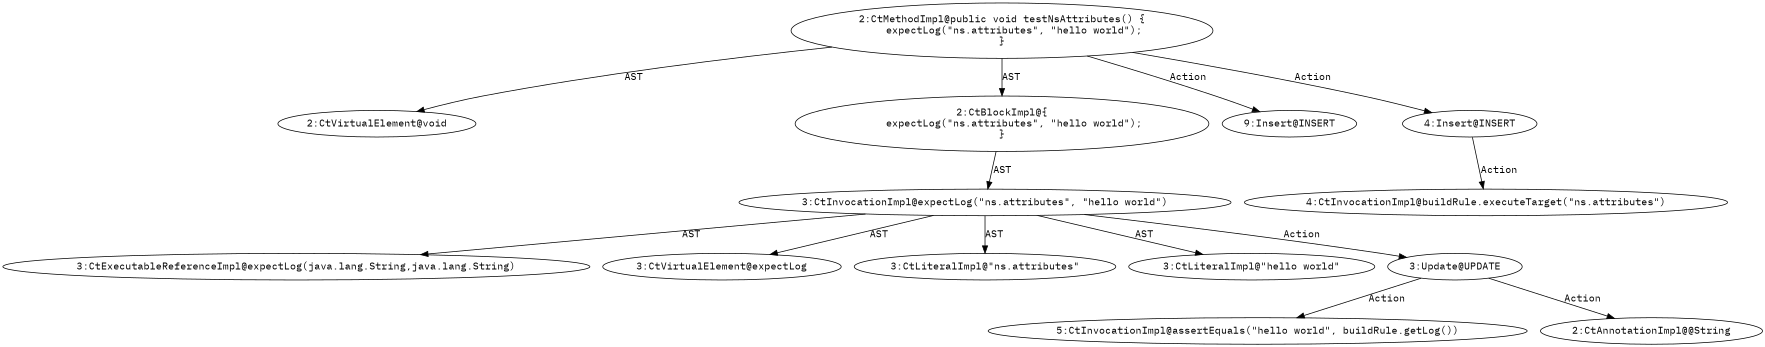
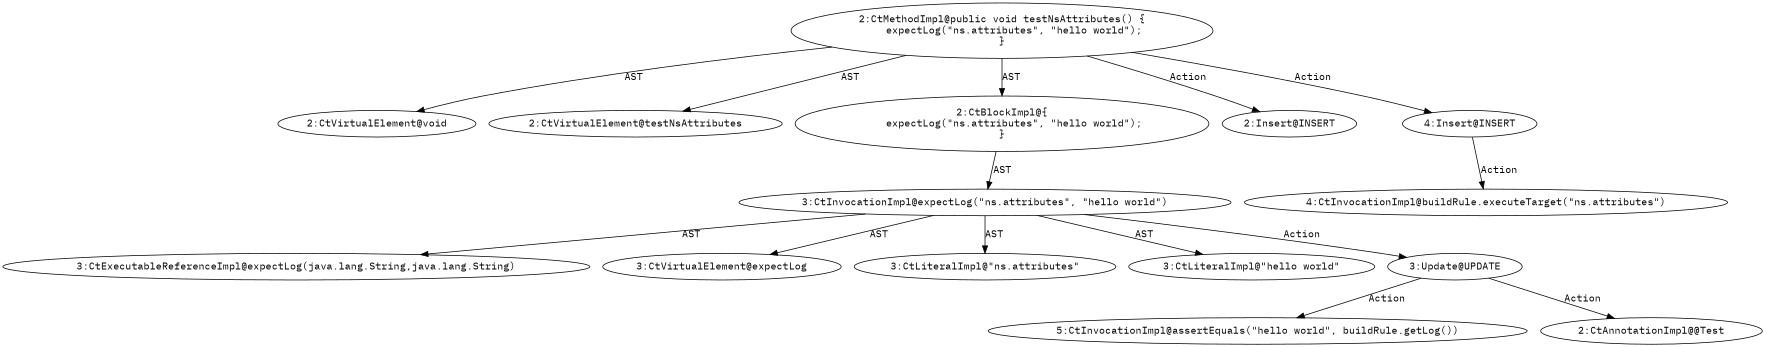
node "2:CtVirtualElement@testNsAttributes": added
node "9:Insert@INSERT": label "9:Insert@INSERT" -> "2:Insert@INSERT"
node "2:CtAnnotationImpl@@String": label "2:CtAnnotationImpl@@String" -> "2:CtAnnotationImpl@@Test"
